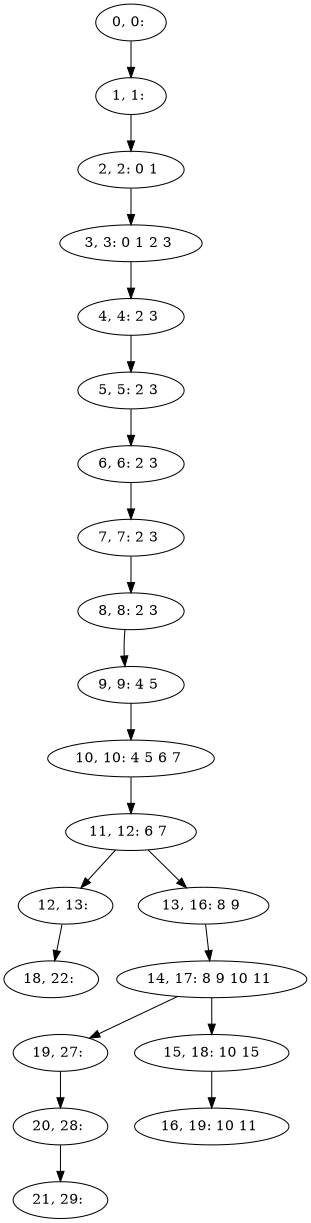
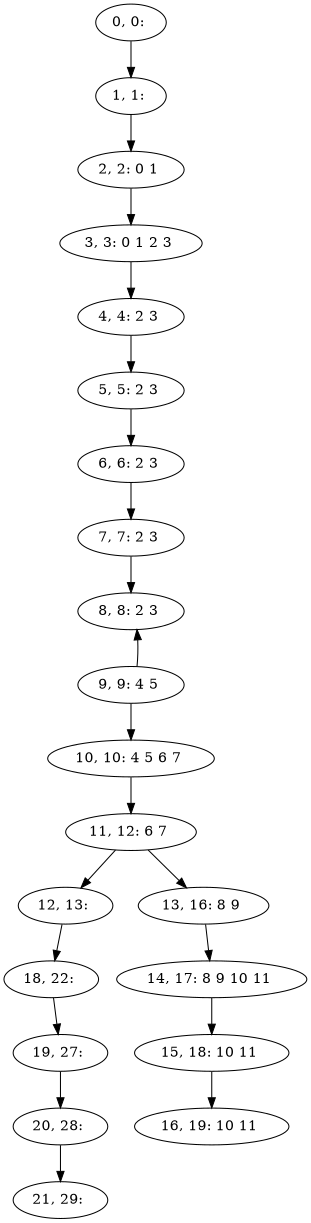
edge "8, 8: 2 3" -> "9, 9: 4 5": reversed
edge "14, 17: 8 9 10 11" -> "19, 27:": now "18, 22:" -> "19, 27:"
node "15, 18: 10 15": label "15, 18: 10 15" -> "15, 18: 10 11"
